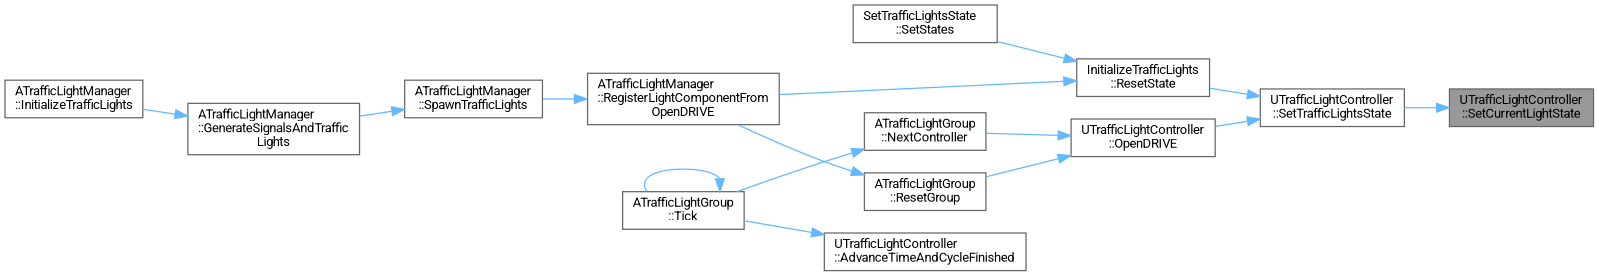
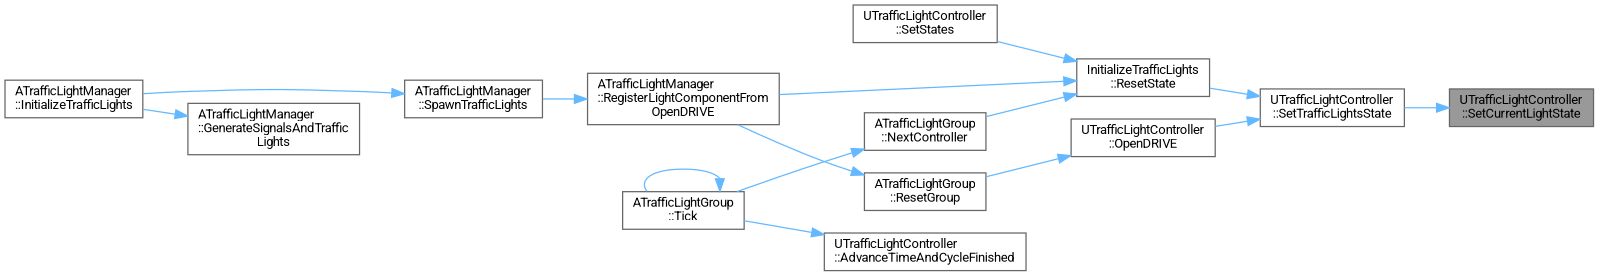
node "SetTrafficLightsState ::SetStates": label "SetTrafficLightsState ::SetStates" -> "UTrafficLightController ::SetStates"
edge "ATrafficLightManager ::GenerateSignalsAndTraffic Lights" -> "ATrafficLightManager ::SpawnTrafficLights": now "ATrafficLightManager ::InitializeTrafficLights" -> "ATrafficLightManager ::SpawnTrafficLights"
edge "ATrafficLightGroup ::NextController" -> "UTrafficLightController ::OpenDRIVE": now "ATrafficLightGroup ::NextController" -> "InitializeTrafficLights ::ResetState"
